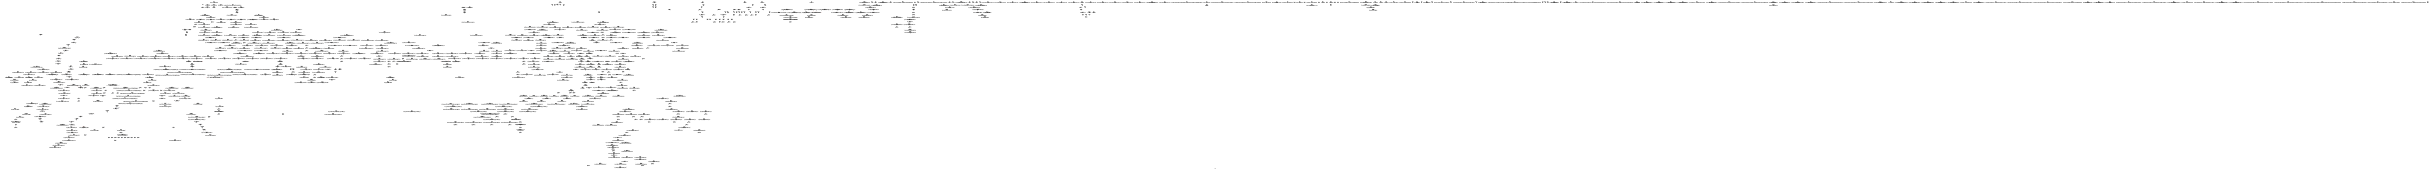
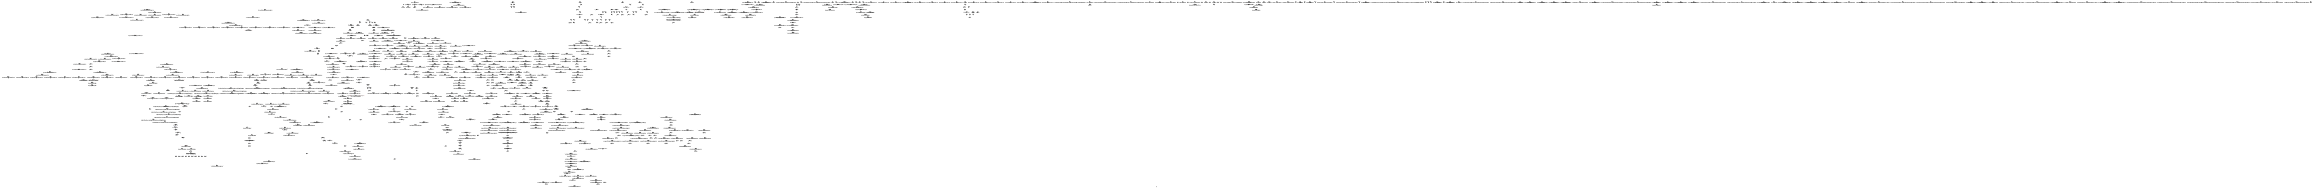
node "NodeID: 1645": removed
